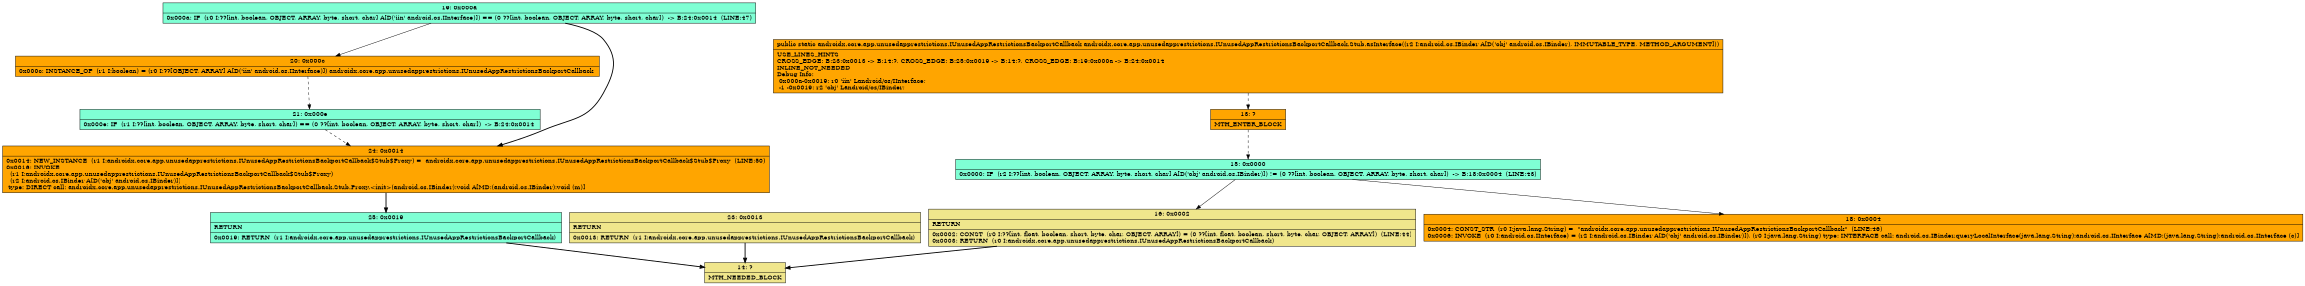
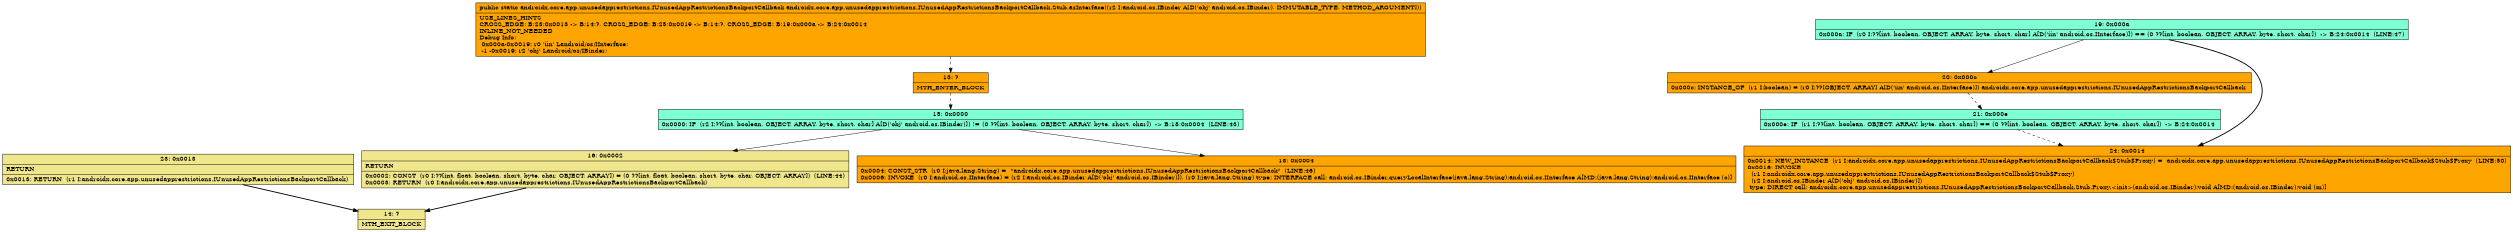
node "25: 0x0019": removed
node "14: ?": text "MTH_NEEDED_BLOCK" -> "MTH_EXIT_BLOCK"
